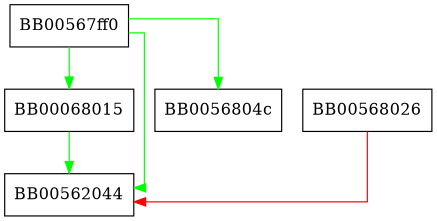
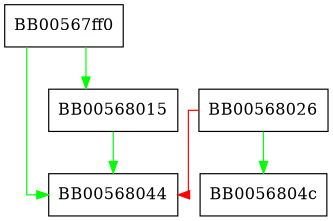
edge "BB00567ff0" -> "BB0056804c": now "BB00568026" -> "BB0056804c"
node "BB00068015": label "BB00068015" -> "BB00568015"
node "BB00562044": label "BB00562044" -> "BB00568044"
